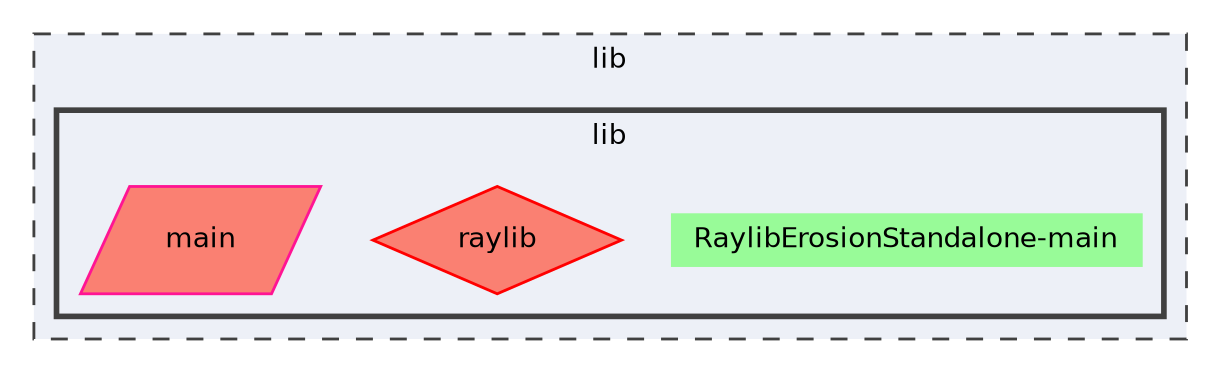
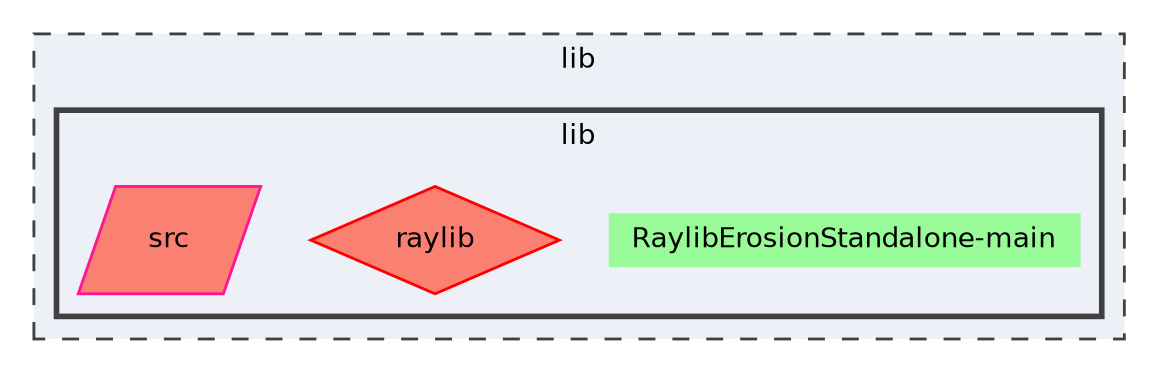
node "main": label "main" -> "src"
